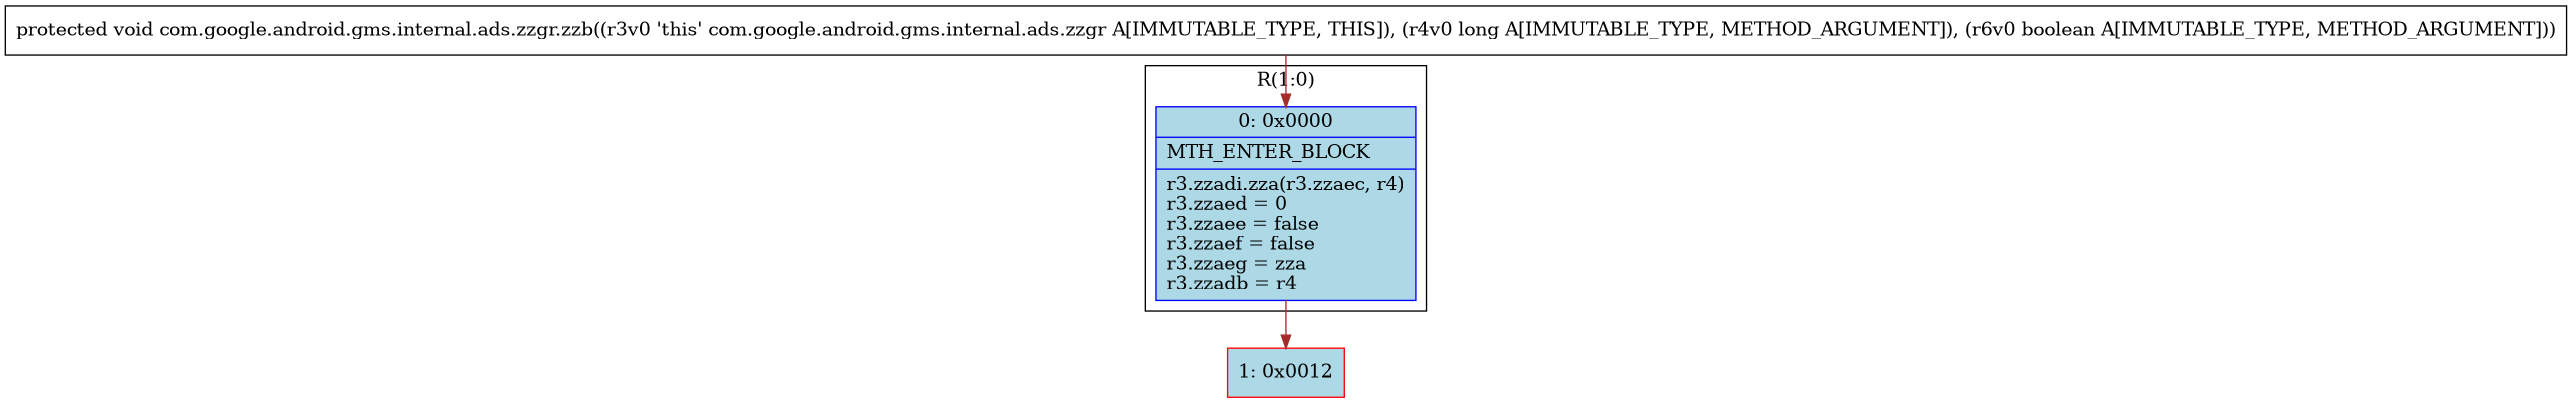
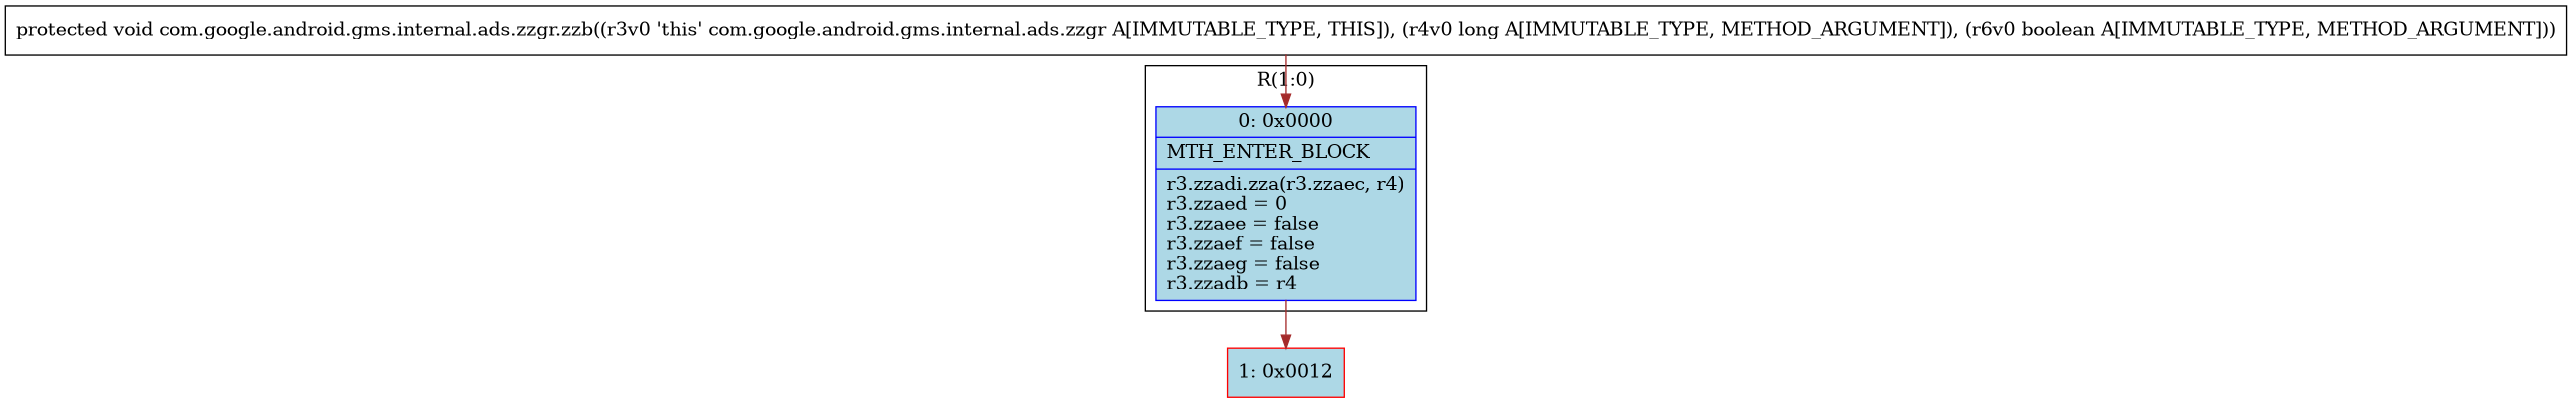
node "0: 0x0000": text "r3.zzaeg = zza" -> "r3.zzaeg = false"
